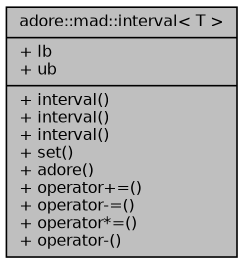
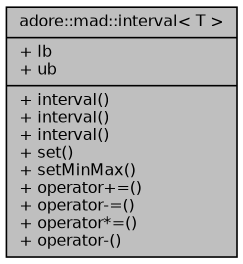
node "adore::mad::interval< T >": text "+ adore()" -> "+ setMinMax()"
